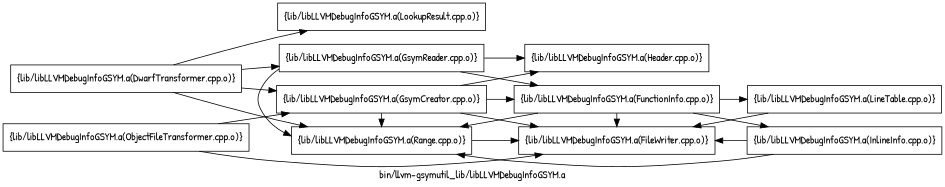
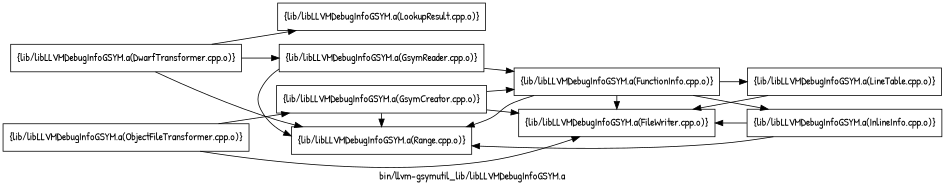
node "{lib/libLLVMDebugInfoGSYM.a(Header.cpp.o)}": removed
edge "{lib/libLLVMDebugInfoGSYM.a(DwarfTransformer.cpp.o)}" -> "{lib/libLLVMDebugInfoGSYM.a(GsymCreator.cpp.o)}": removed
edge "{lib/libLLVMDebugInfoGSYM.a(Range.cpp.o)}" -> "{lib/libLLVMDebugInfoGSYM.a(FileWriter.cpp.o)}": removed
